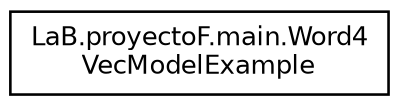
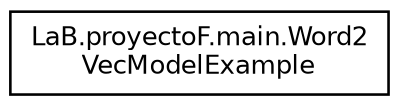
node "LaB.proyectoF.main.Word4 VecModelExample": label "LaB.proyectoF.main.Word4 VecModelExample" -> "LaB.proyectoF.main.Word2 VecModelExample"
